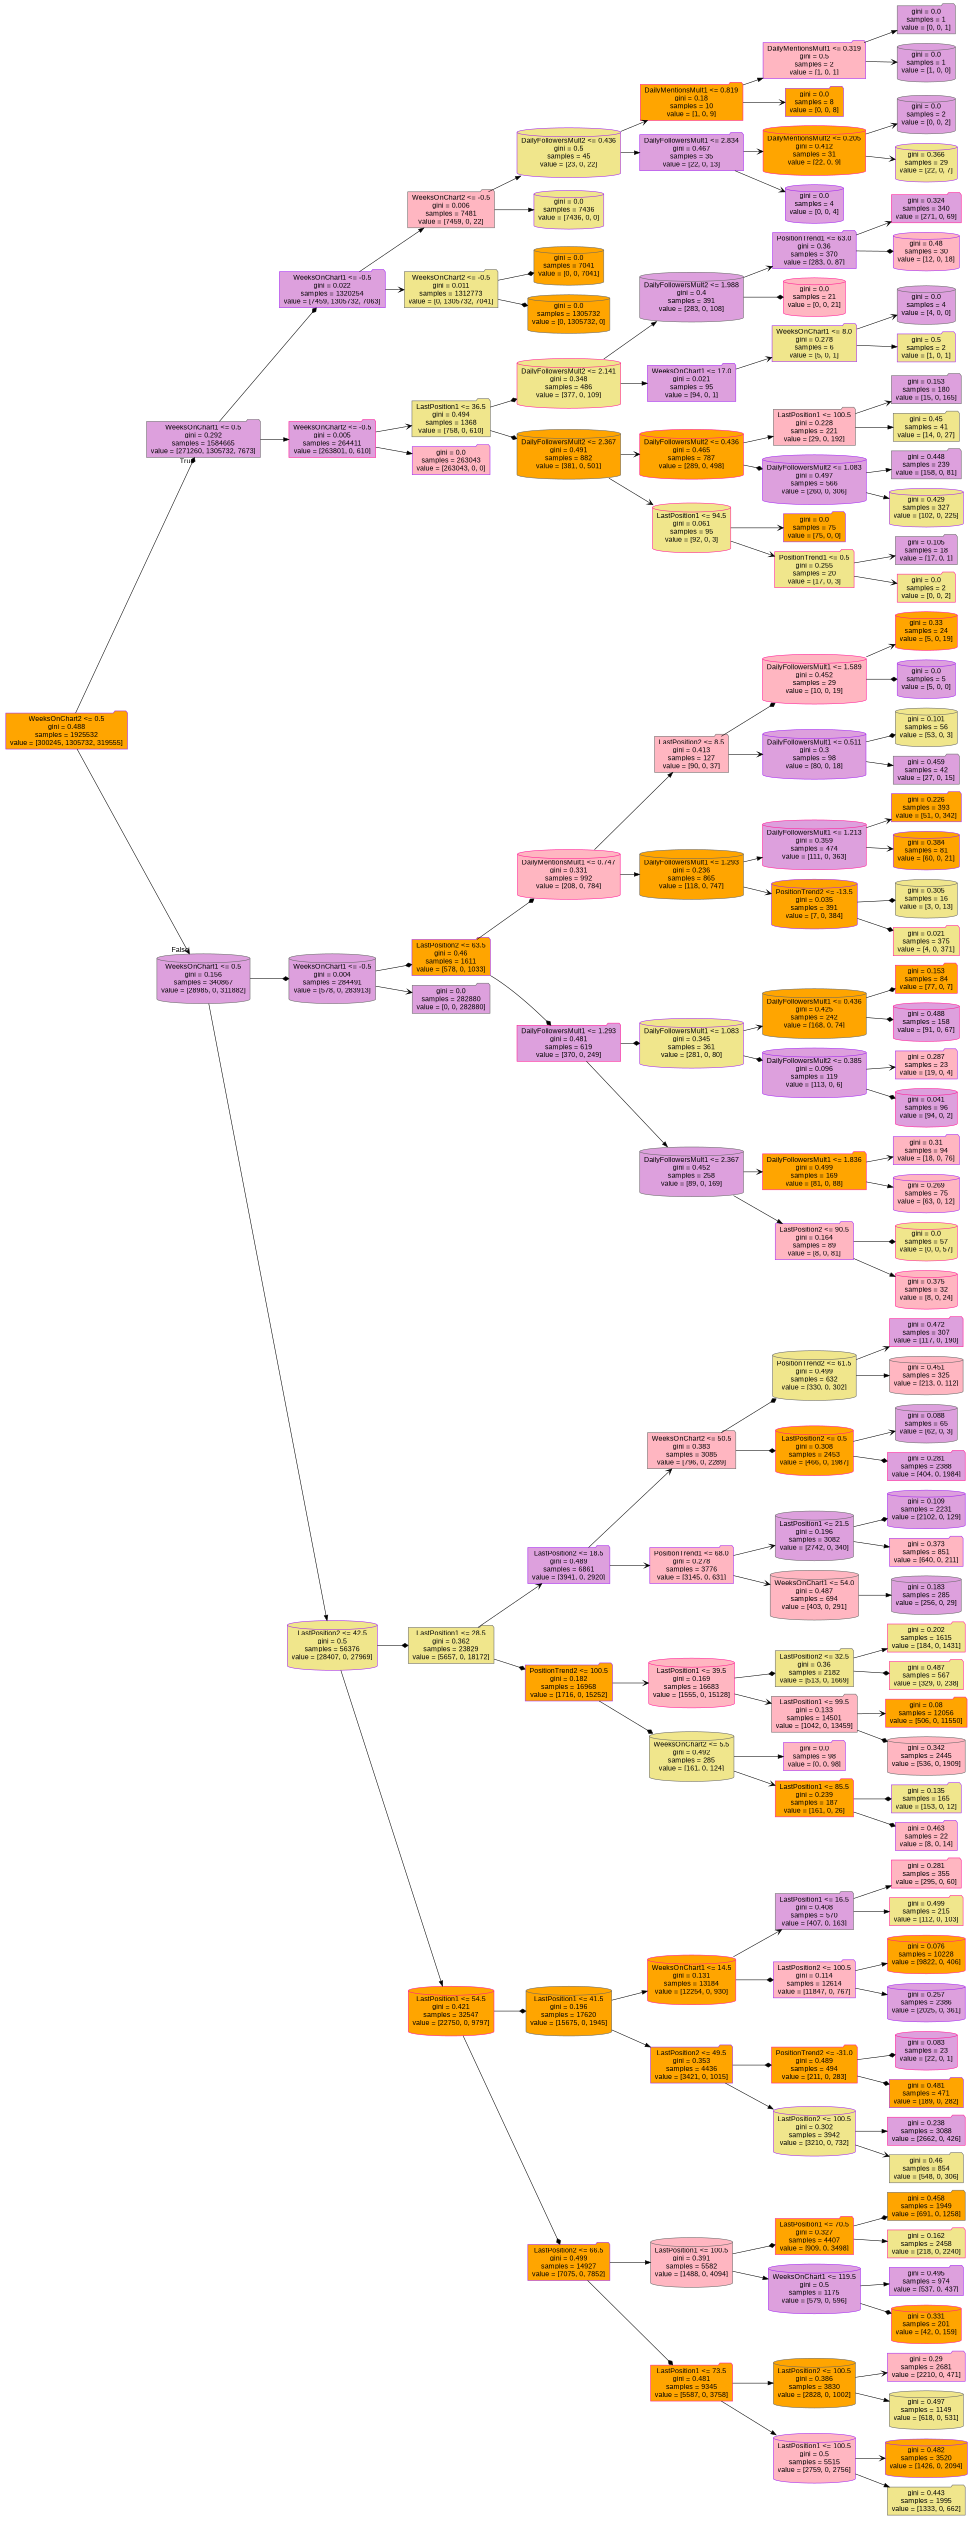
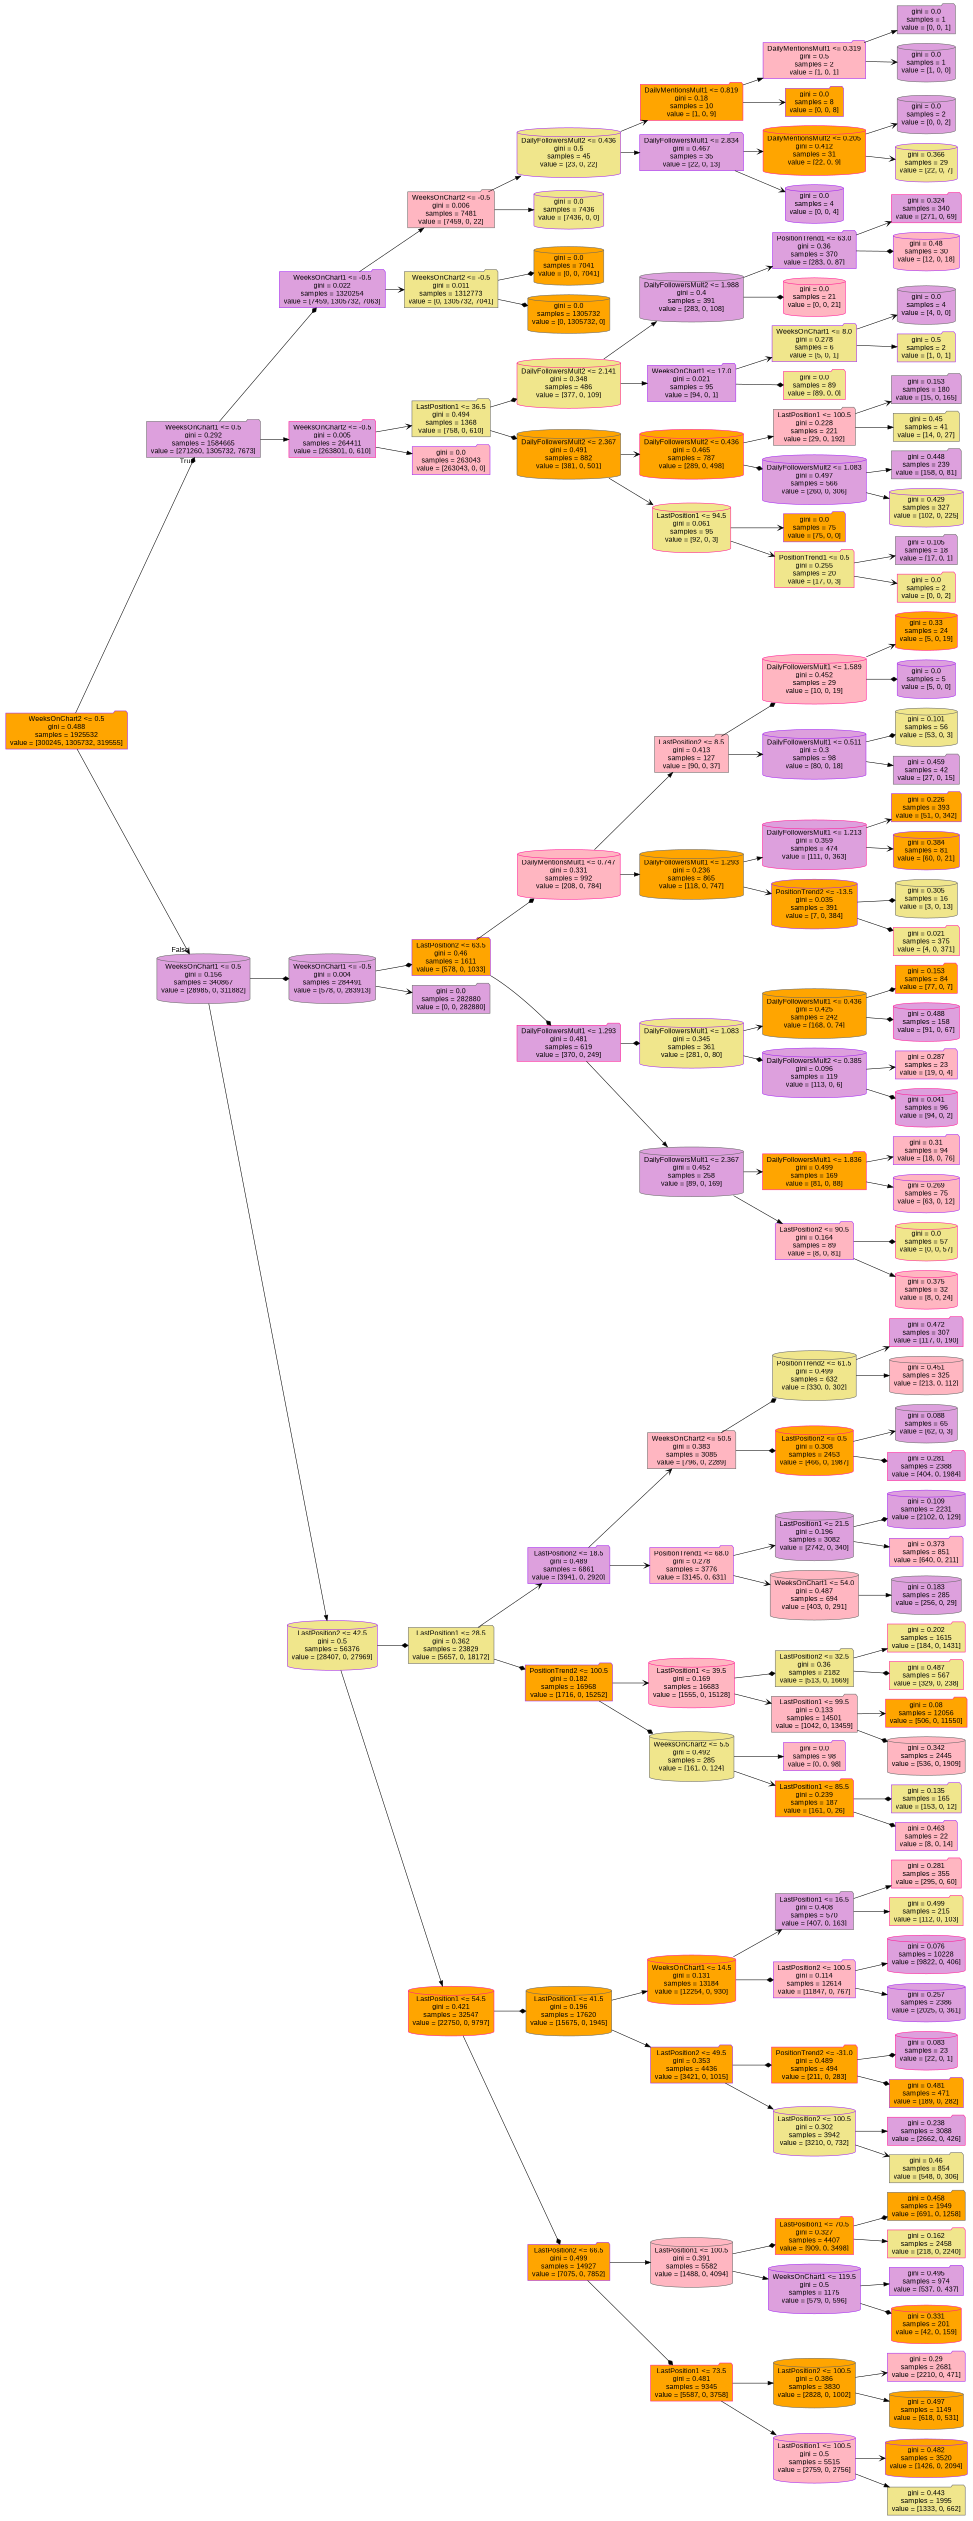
node "gini = 0.0 samples = 89 value = [89, 0, 0]": added
node "gini = 0.076 samples = 10228 value = [9822, 0, 406]": fillcolor orange -> plum
node "gini = 0.497 samples = 1149 value = [618, 0, 531]": fillcolor khaki -> orange
